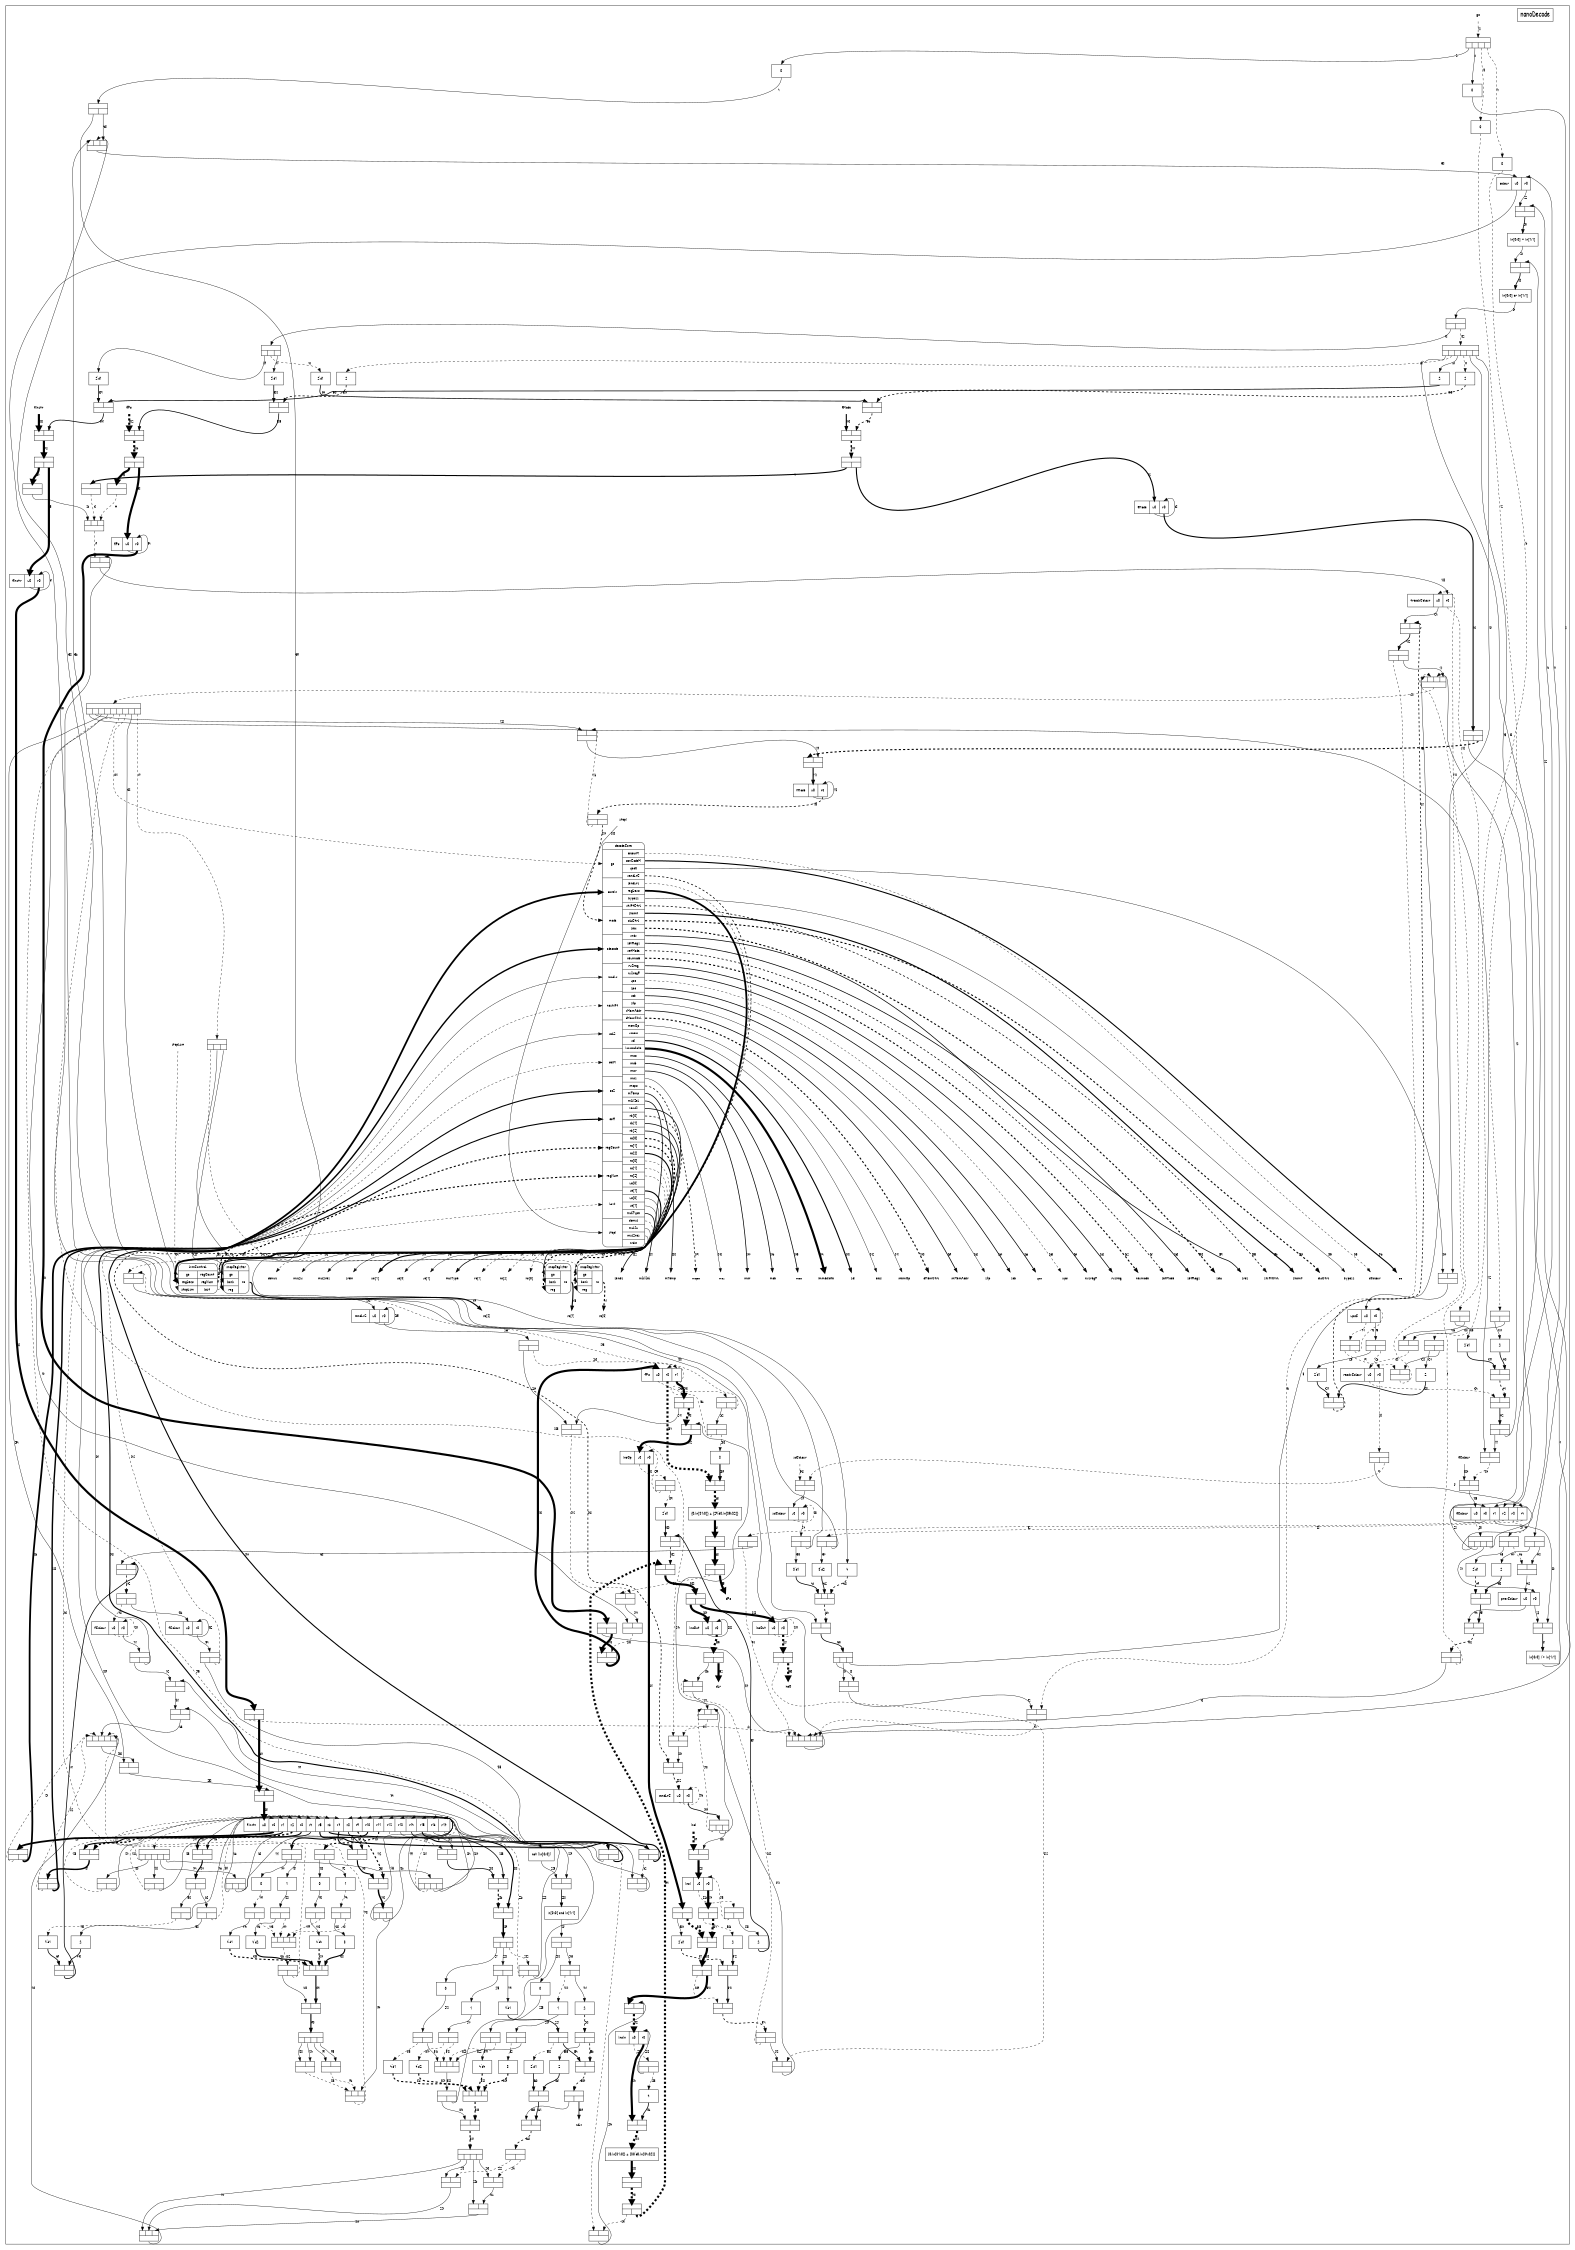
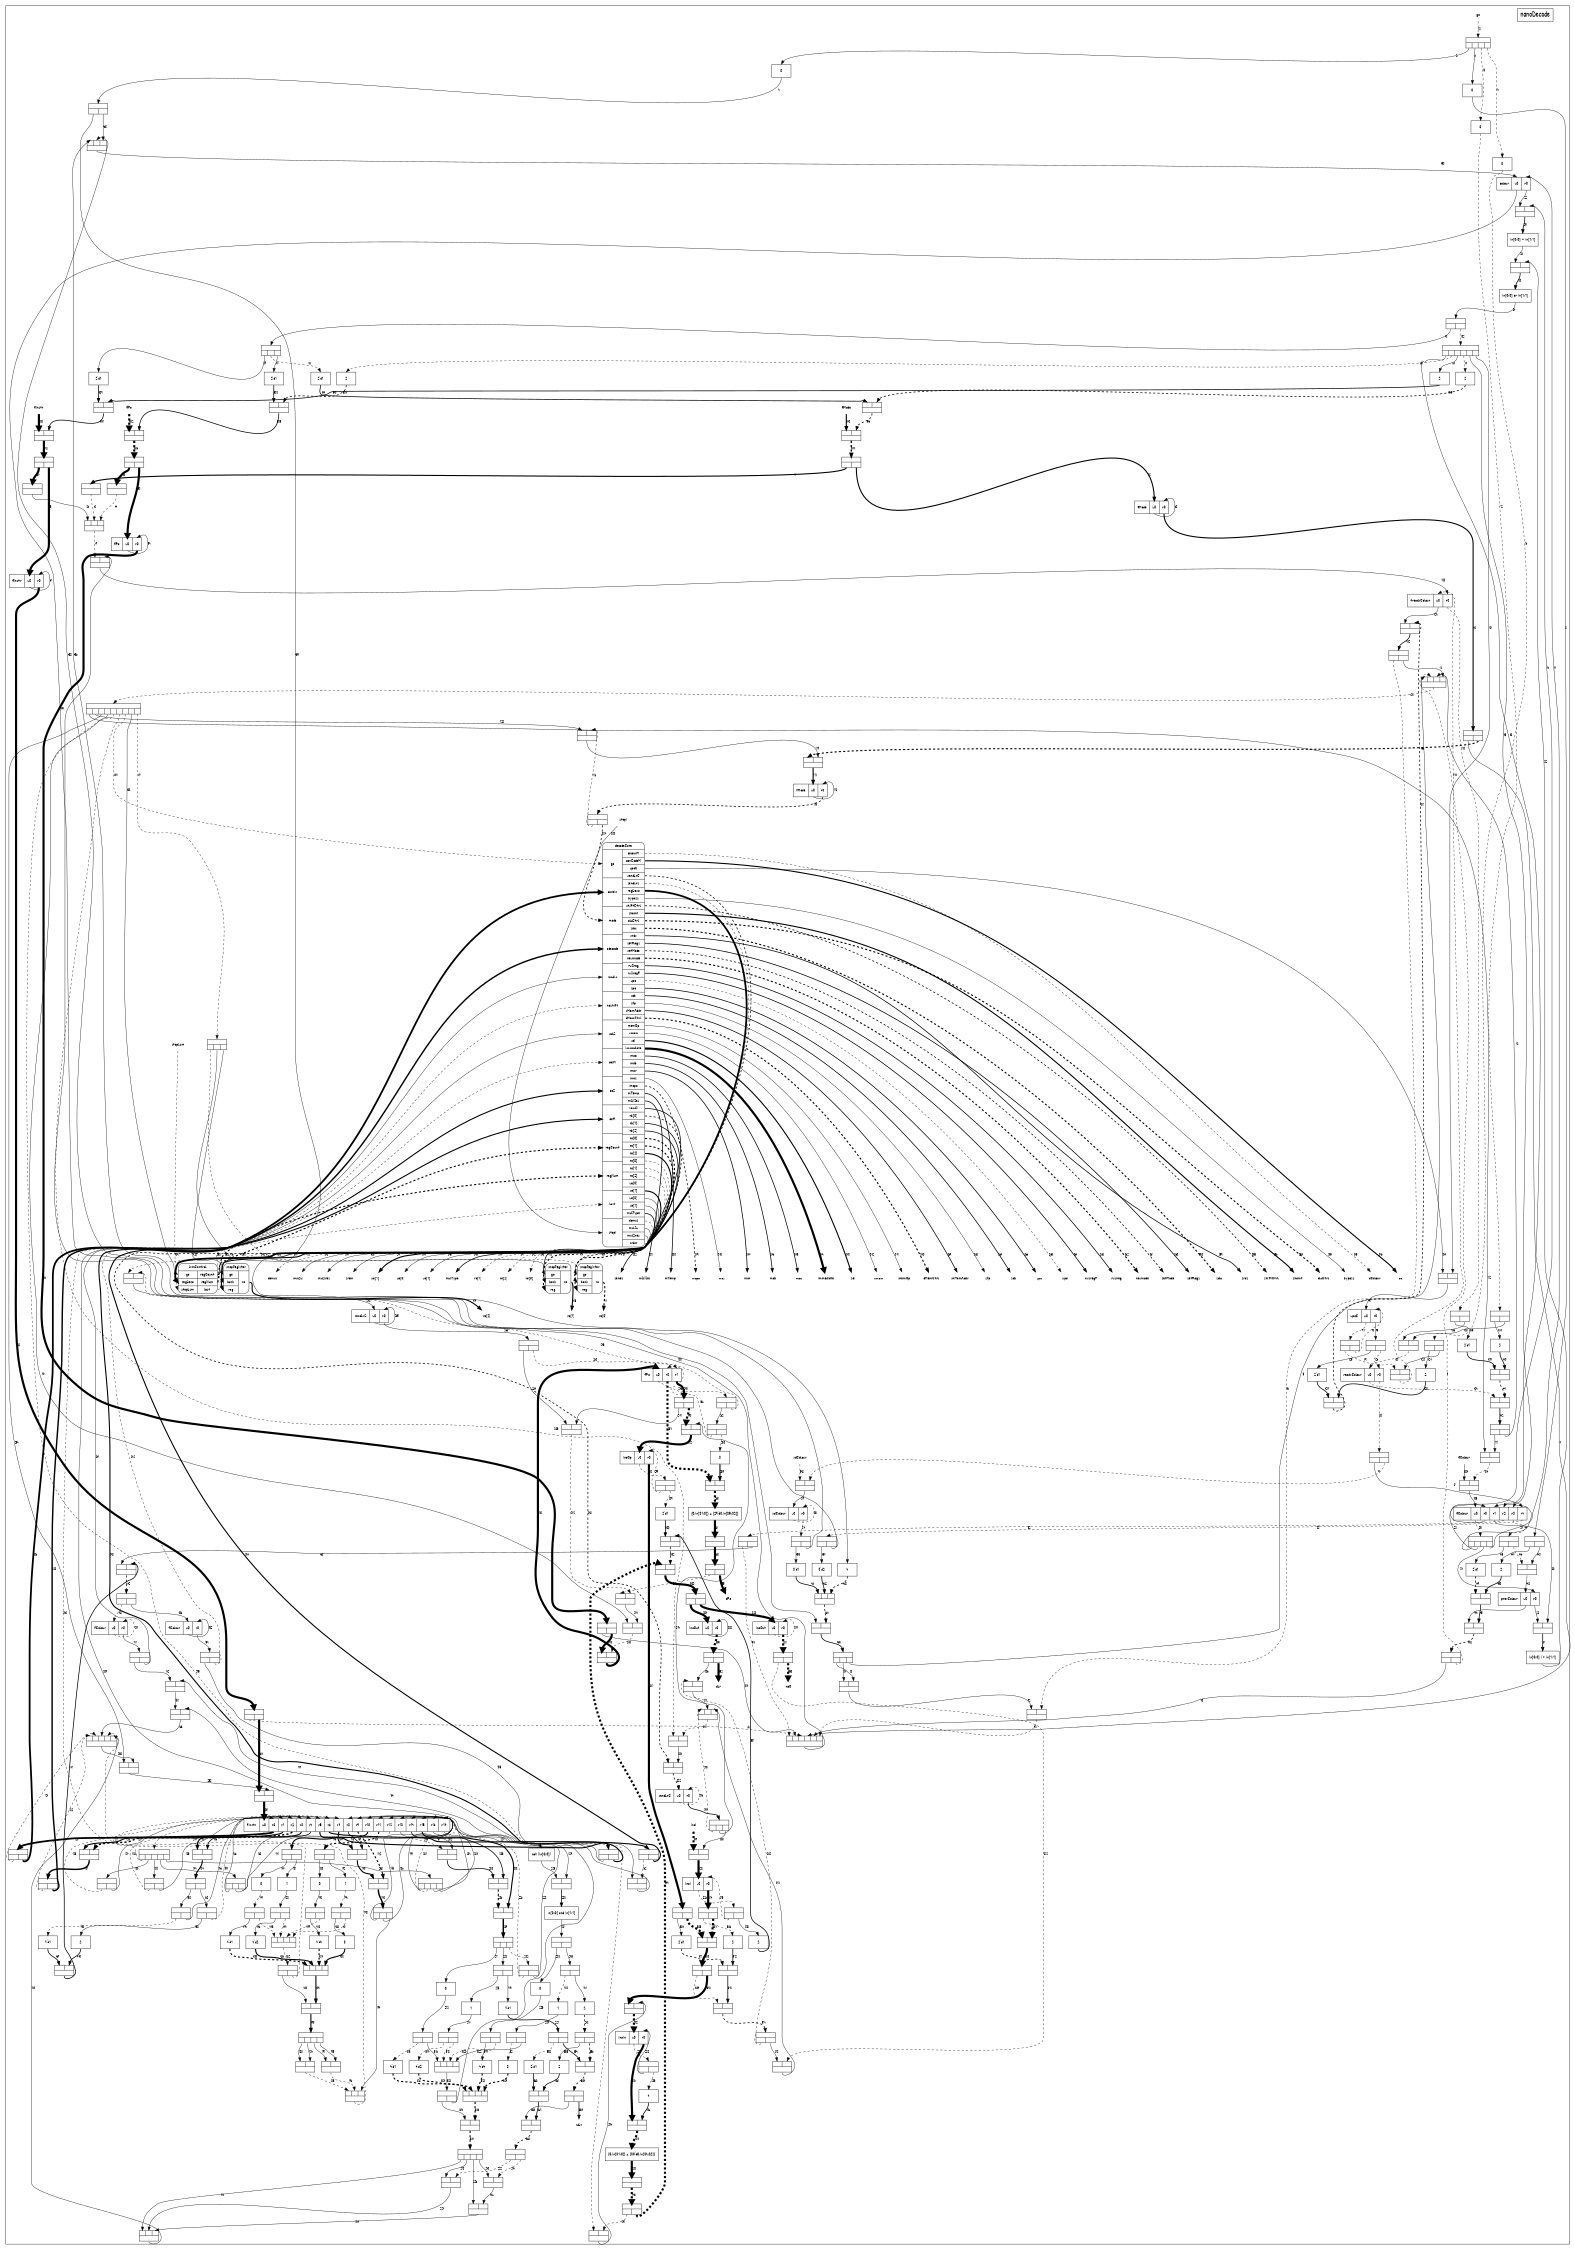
edge "decodeCore" -> "srdm": label "401" -> "299"
node "colS": label "colS" -> "wmem"
